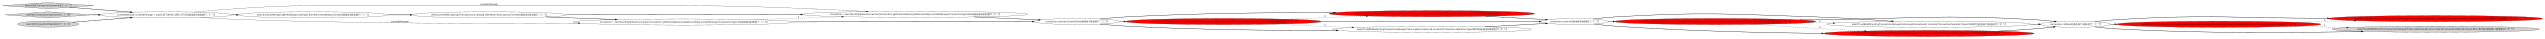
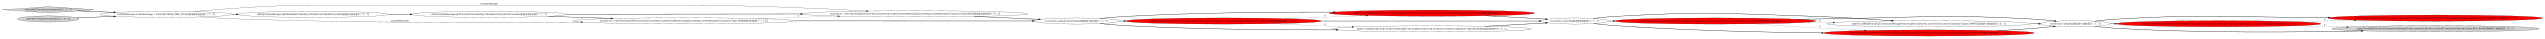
node "assertXATransactionOperation['0', '1', '0']": removed
